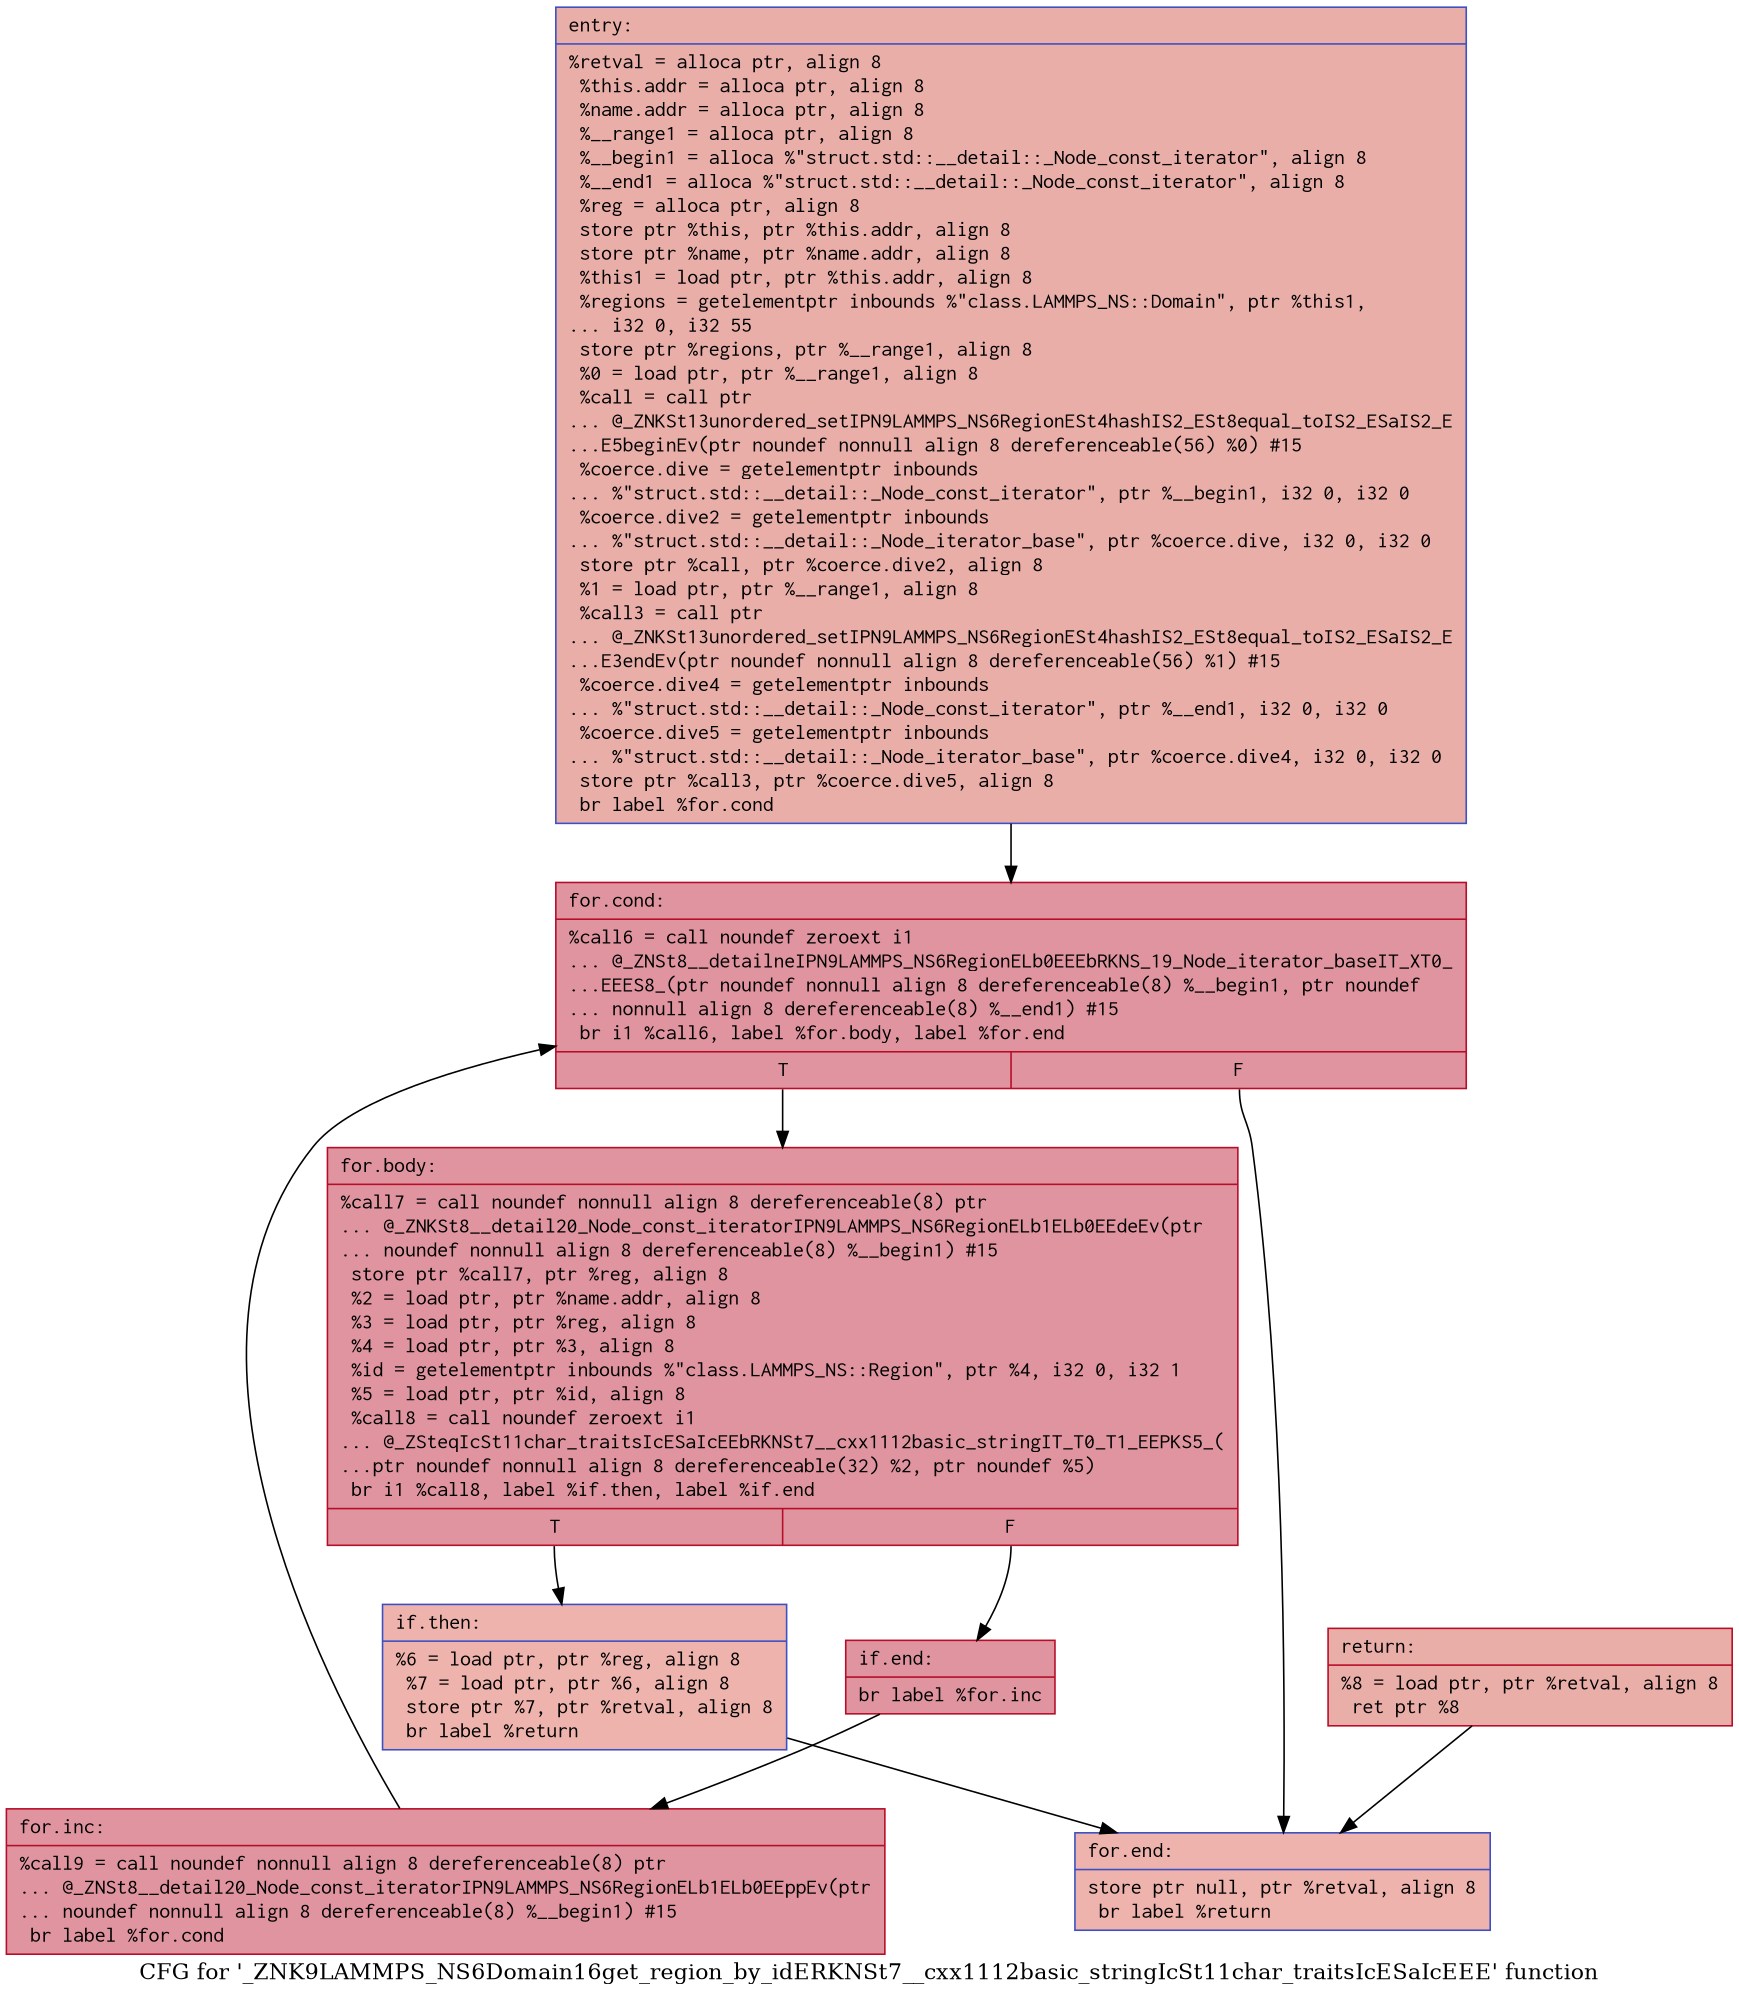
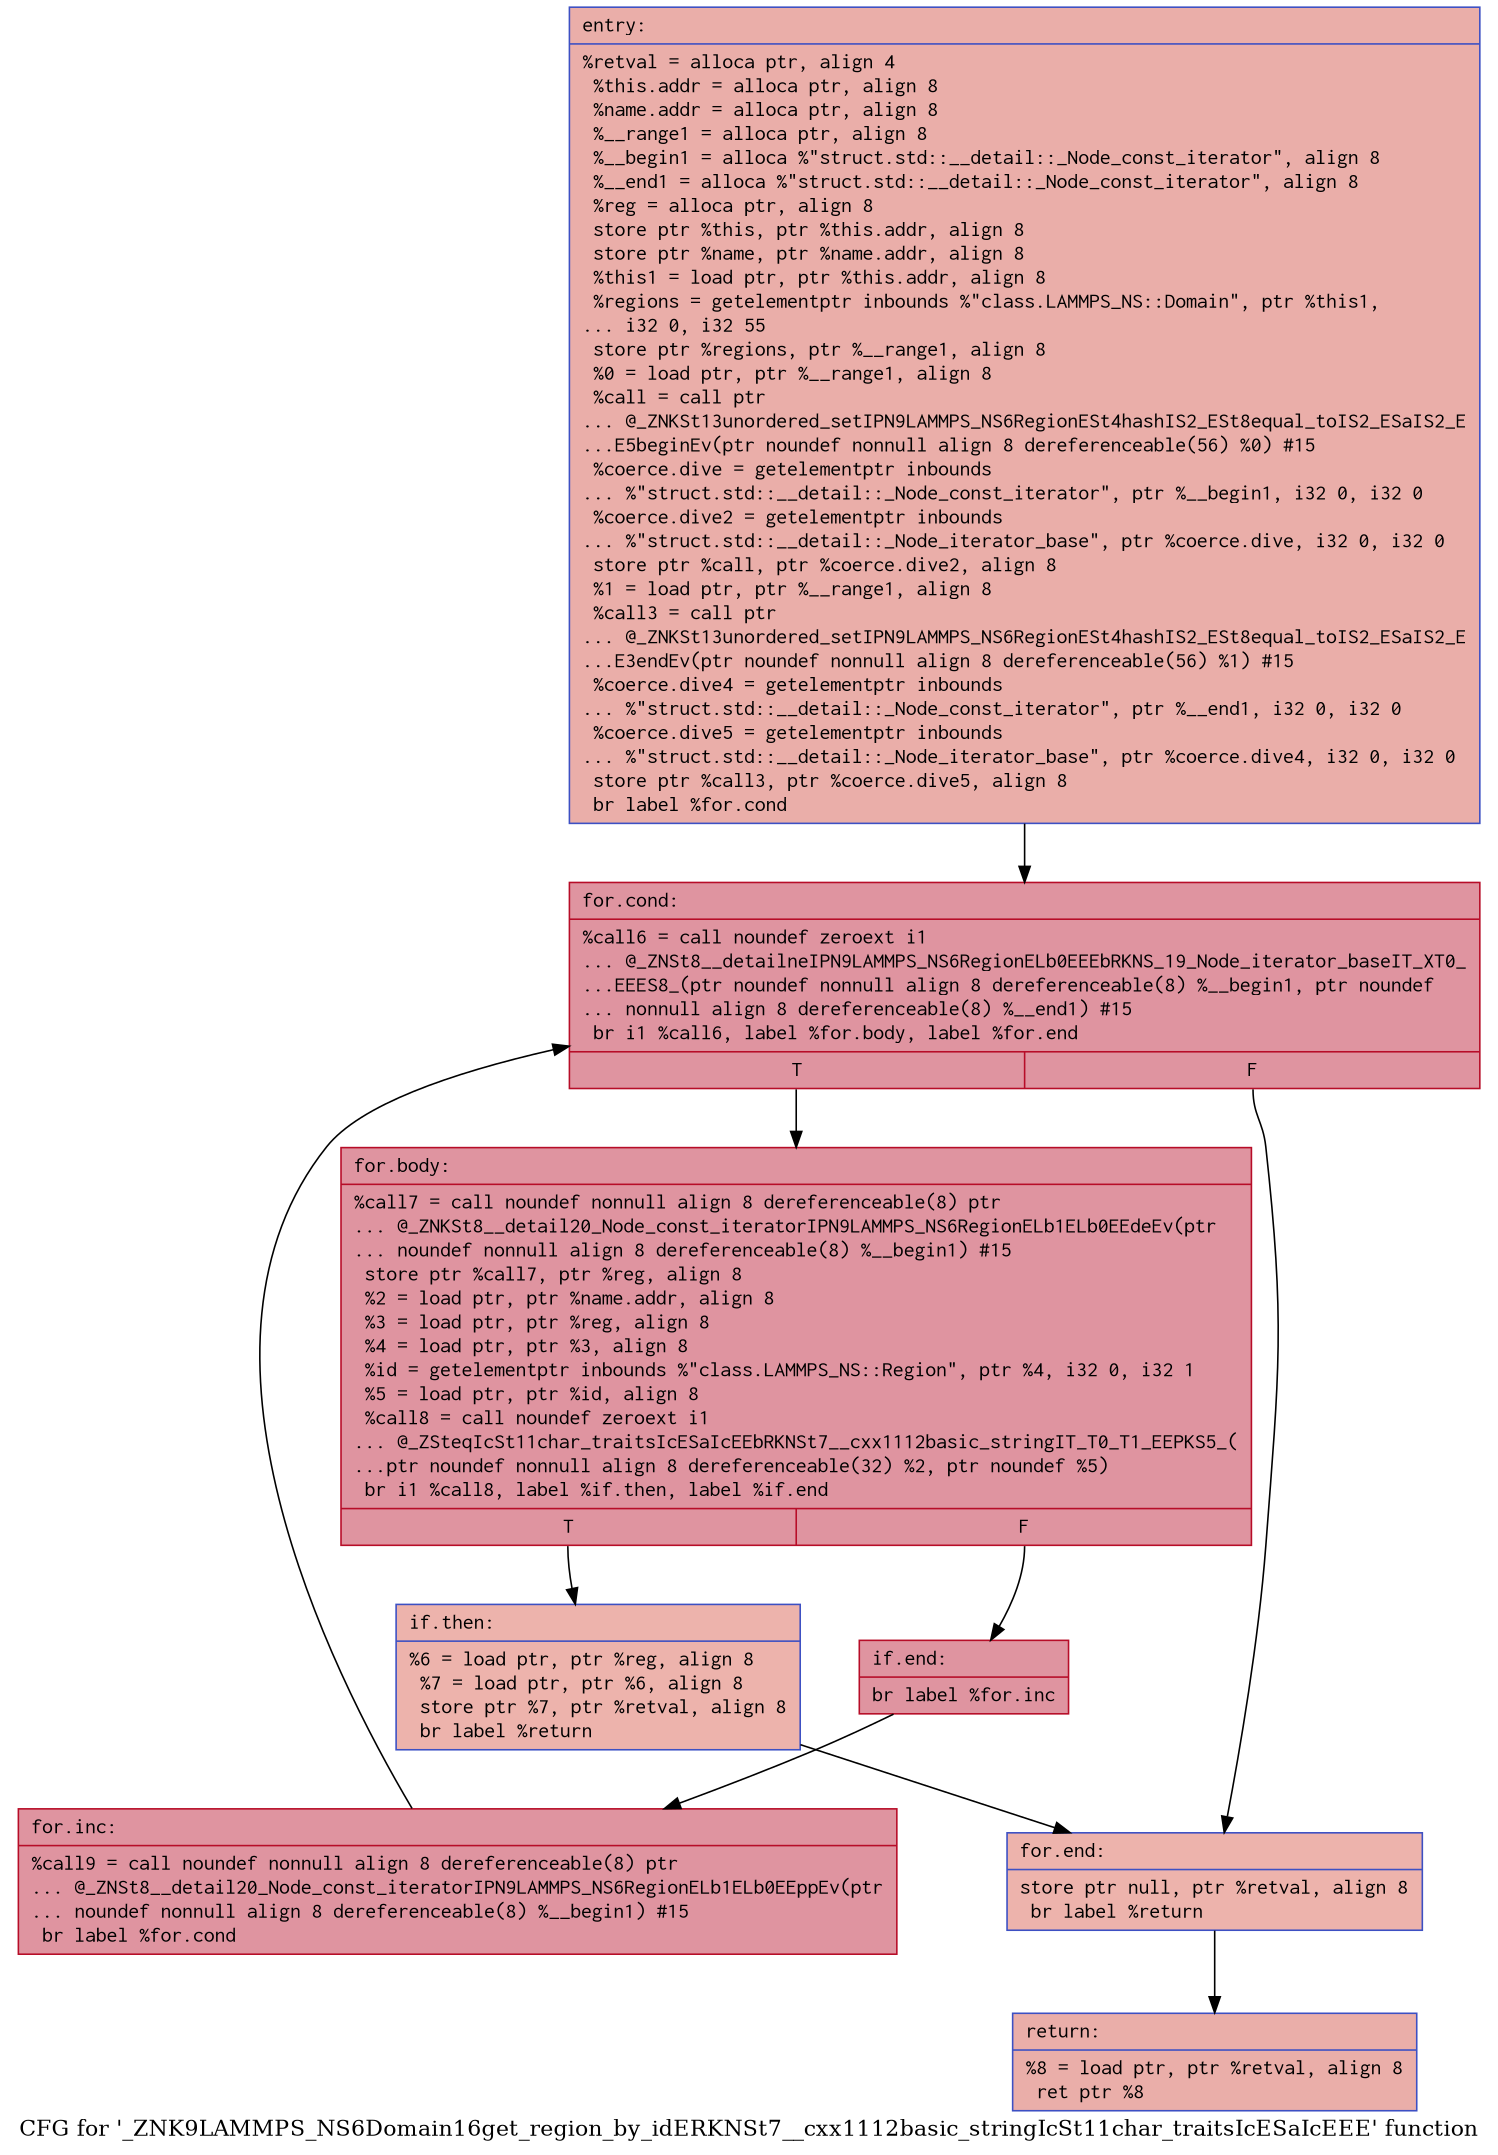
node "entry:": text "%retval = alloca ptr, align 8" -> "%retval = alloca ptr, align 4"
node "return:": color #b70d28ff -> #3d50c3ff
edge "return:" -> "for.end:": reversed
